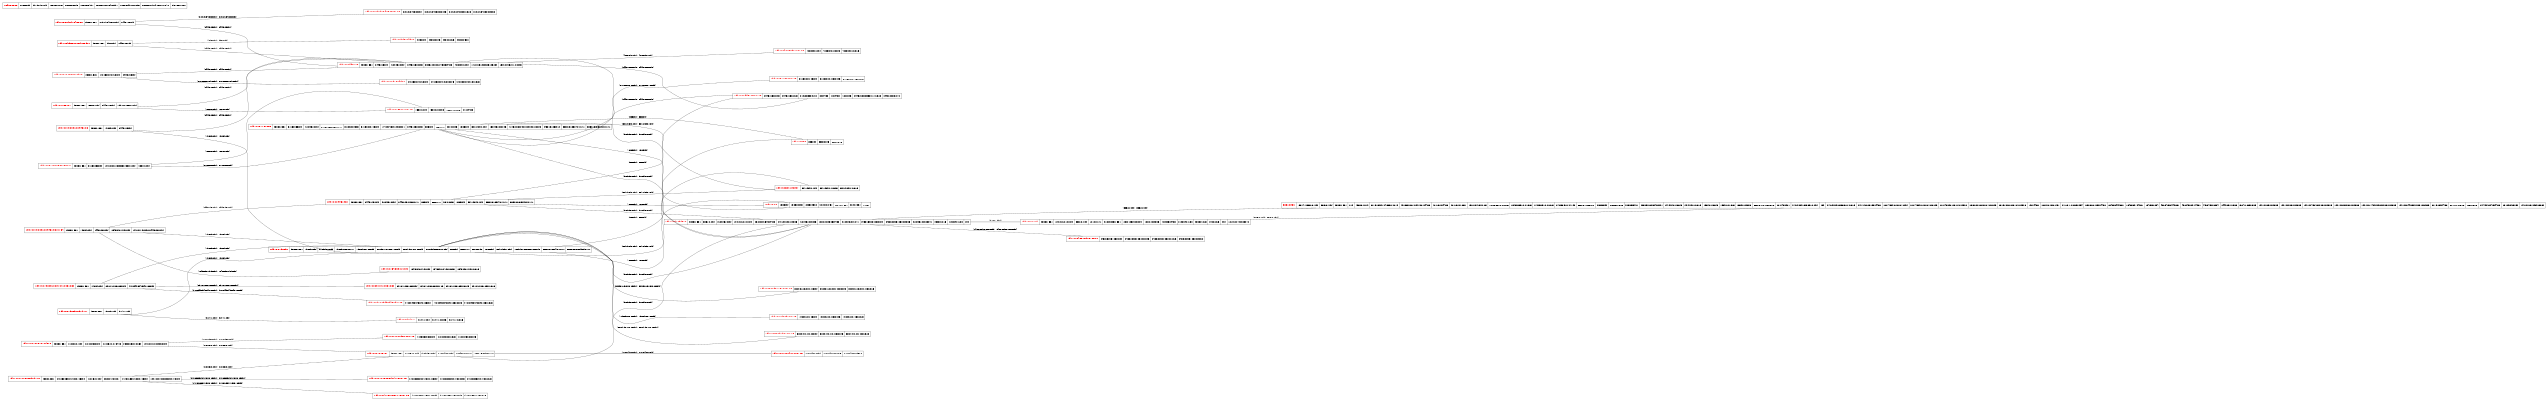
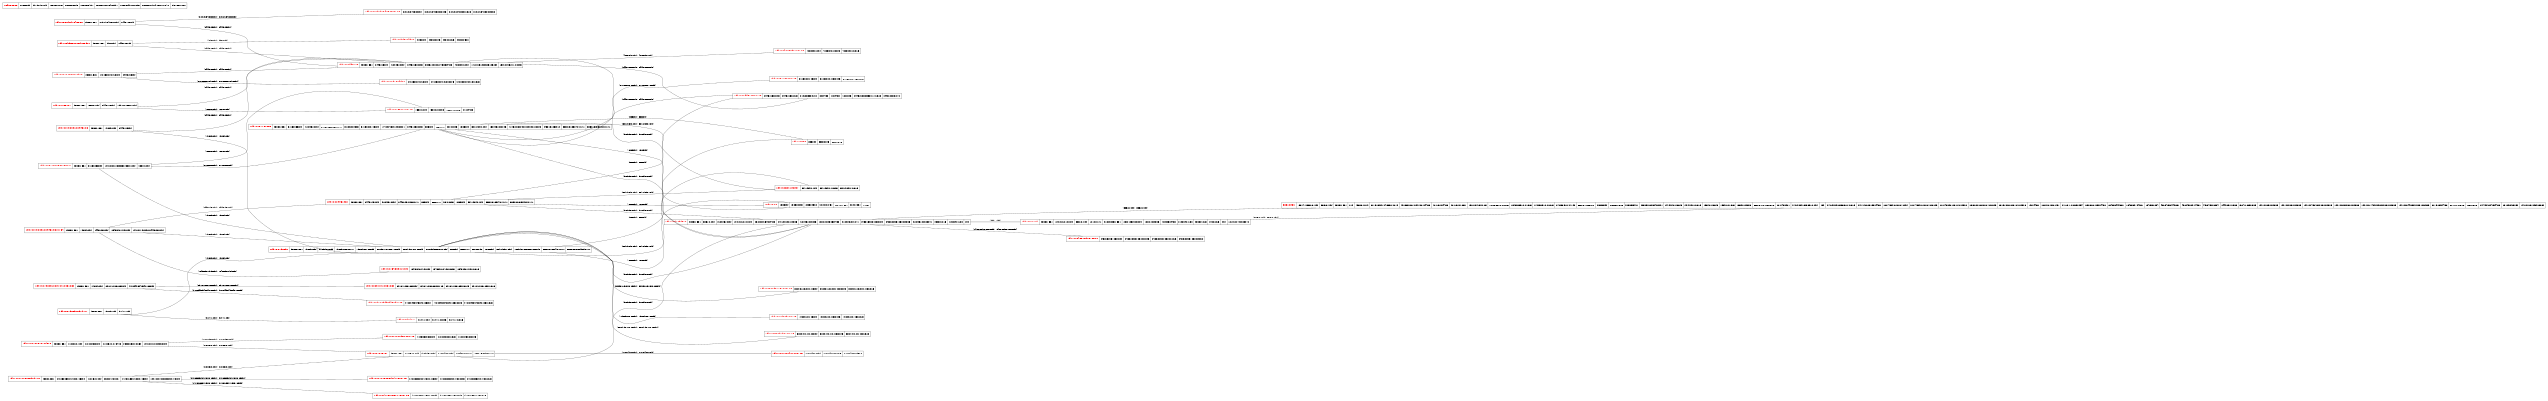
edge "nibrs_incident" -- "nibrs_month": label "(drug, did)" -> "(did, did)"
edge "nibrs_victim" -- "nibrs_victim_circumstances": now "nibrs_victim" -- "nibrs_arrestee_weapon"
